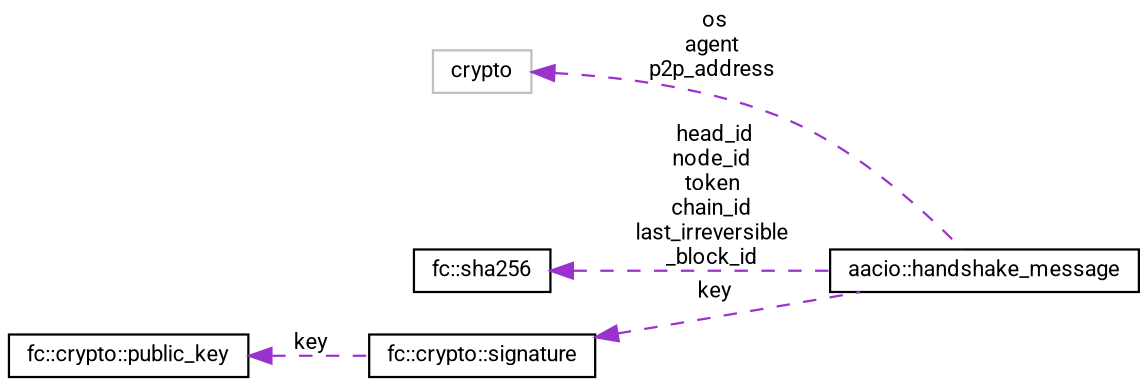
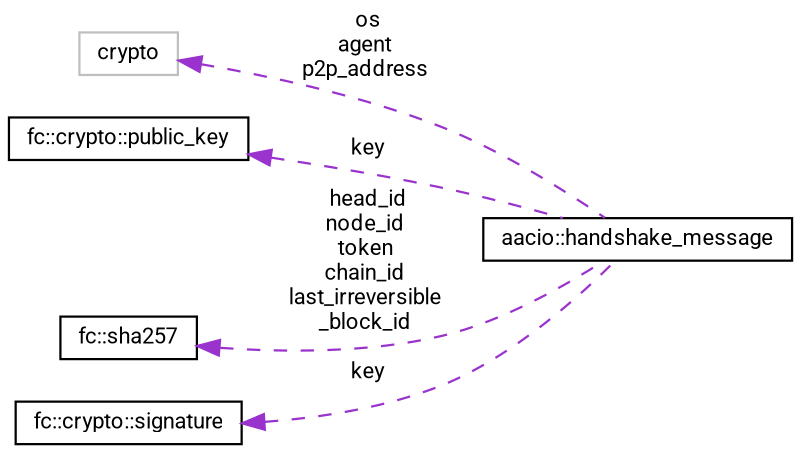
node "fc::sha256": label "fc::sha256" -> "fc::sha257"
edge "fc::crypto::signature" -> "fc::crypto::public_key": now "aacio::handshake_message" -> "fc::crypto::public_key"
